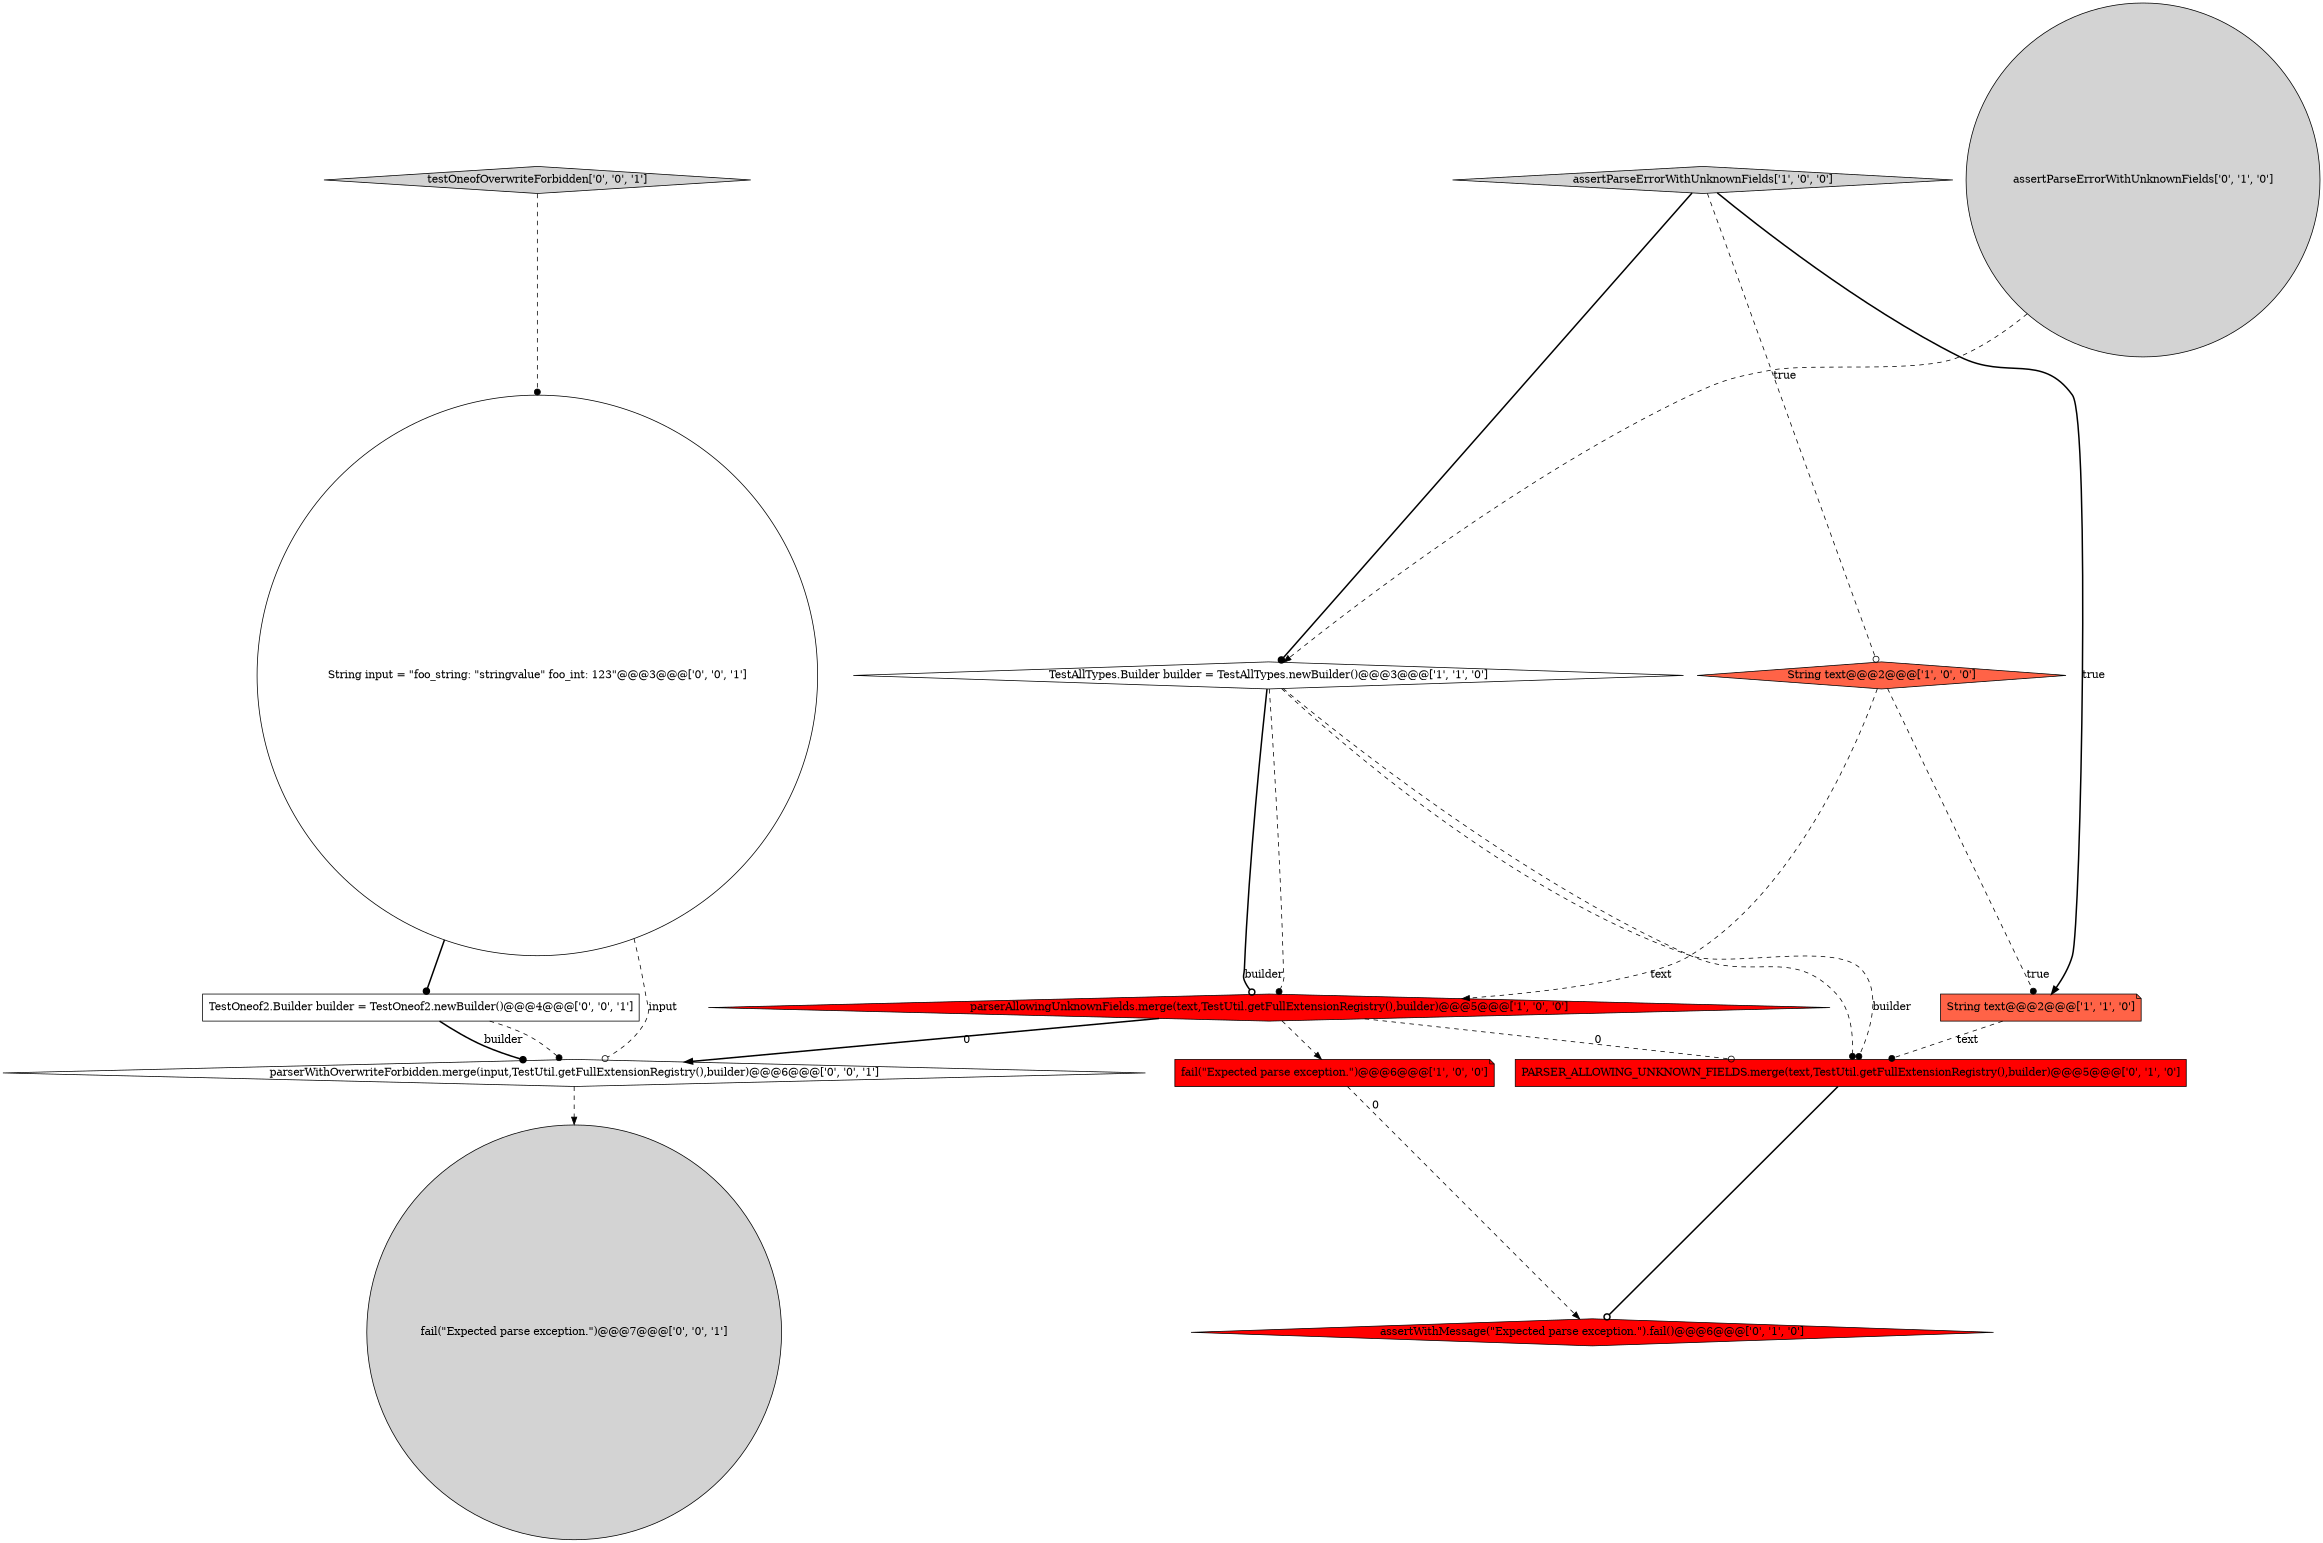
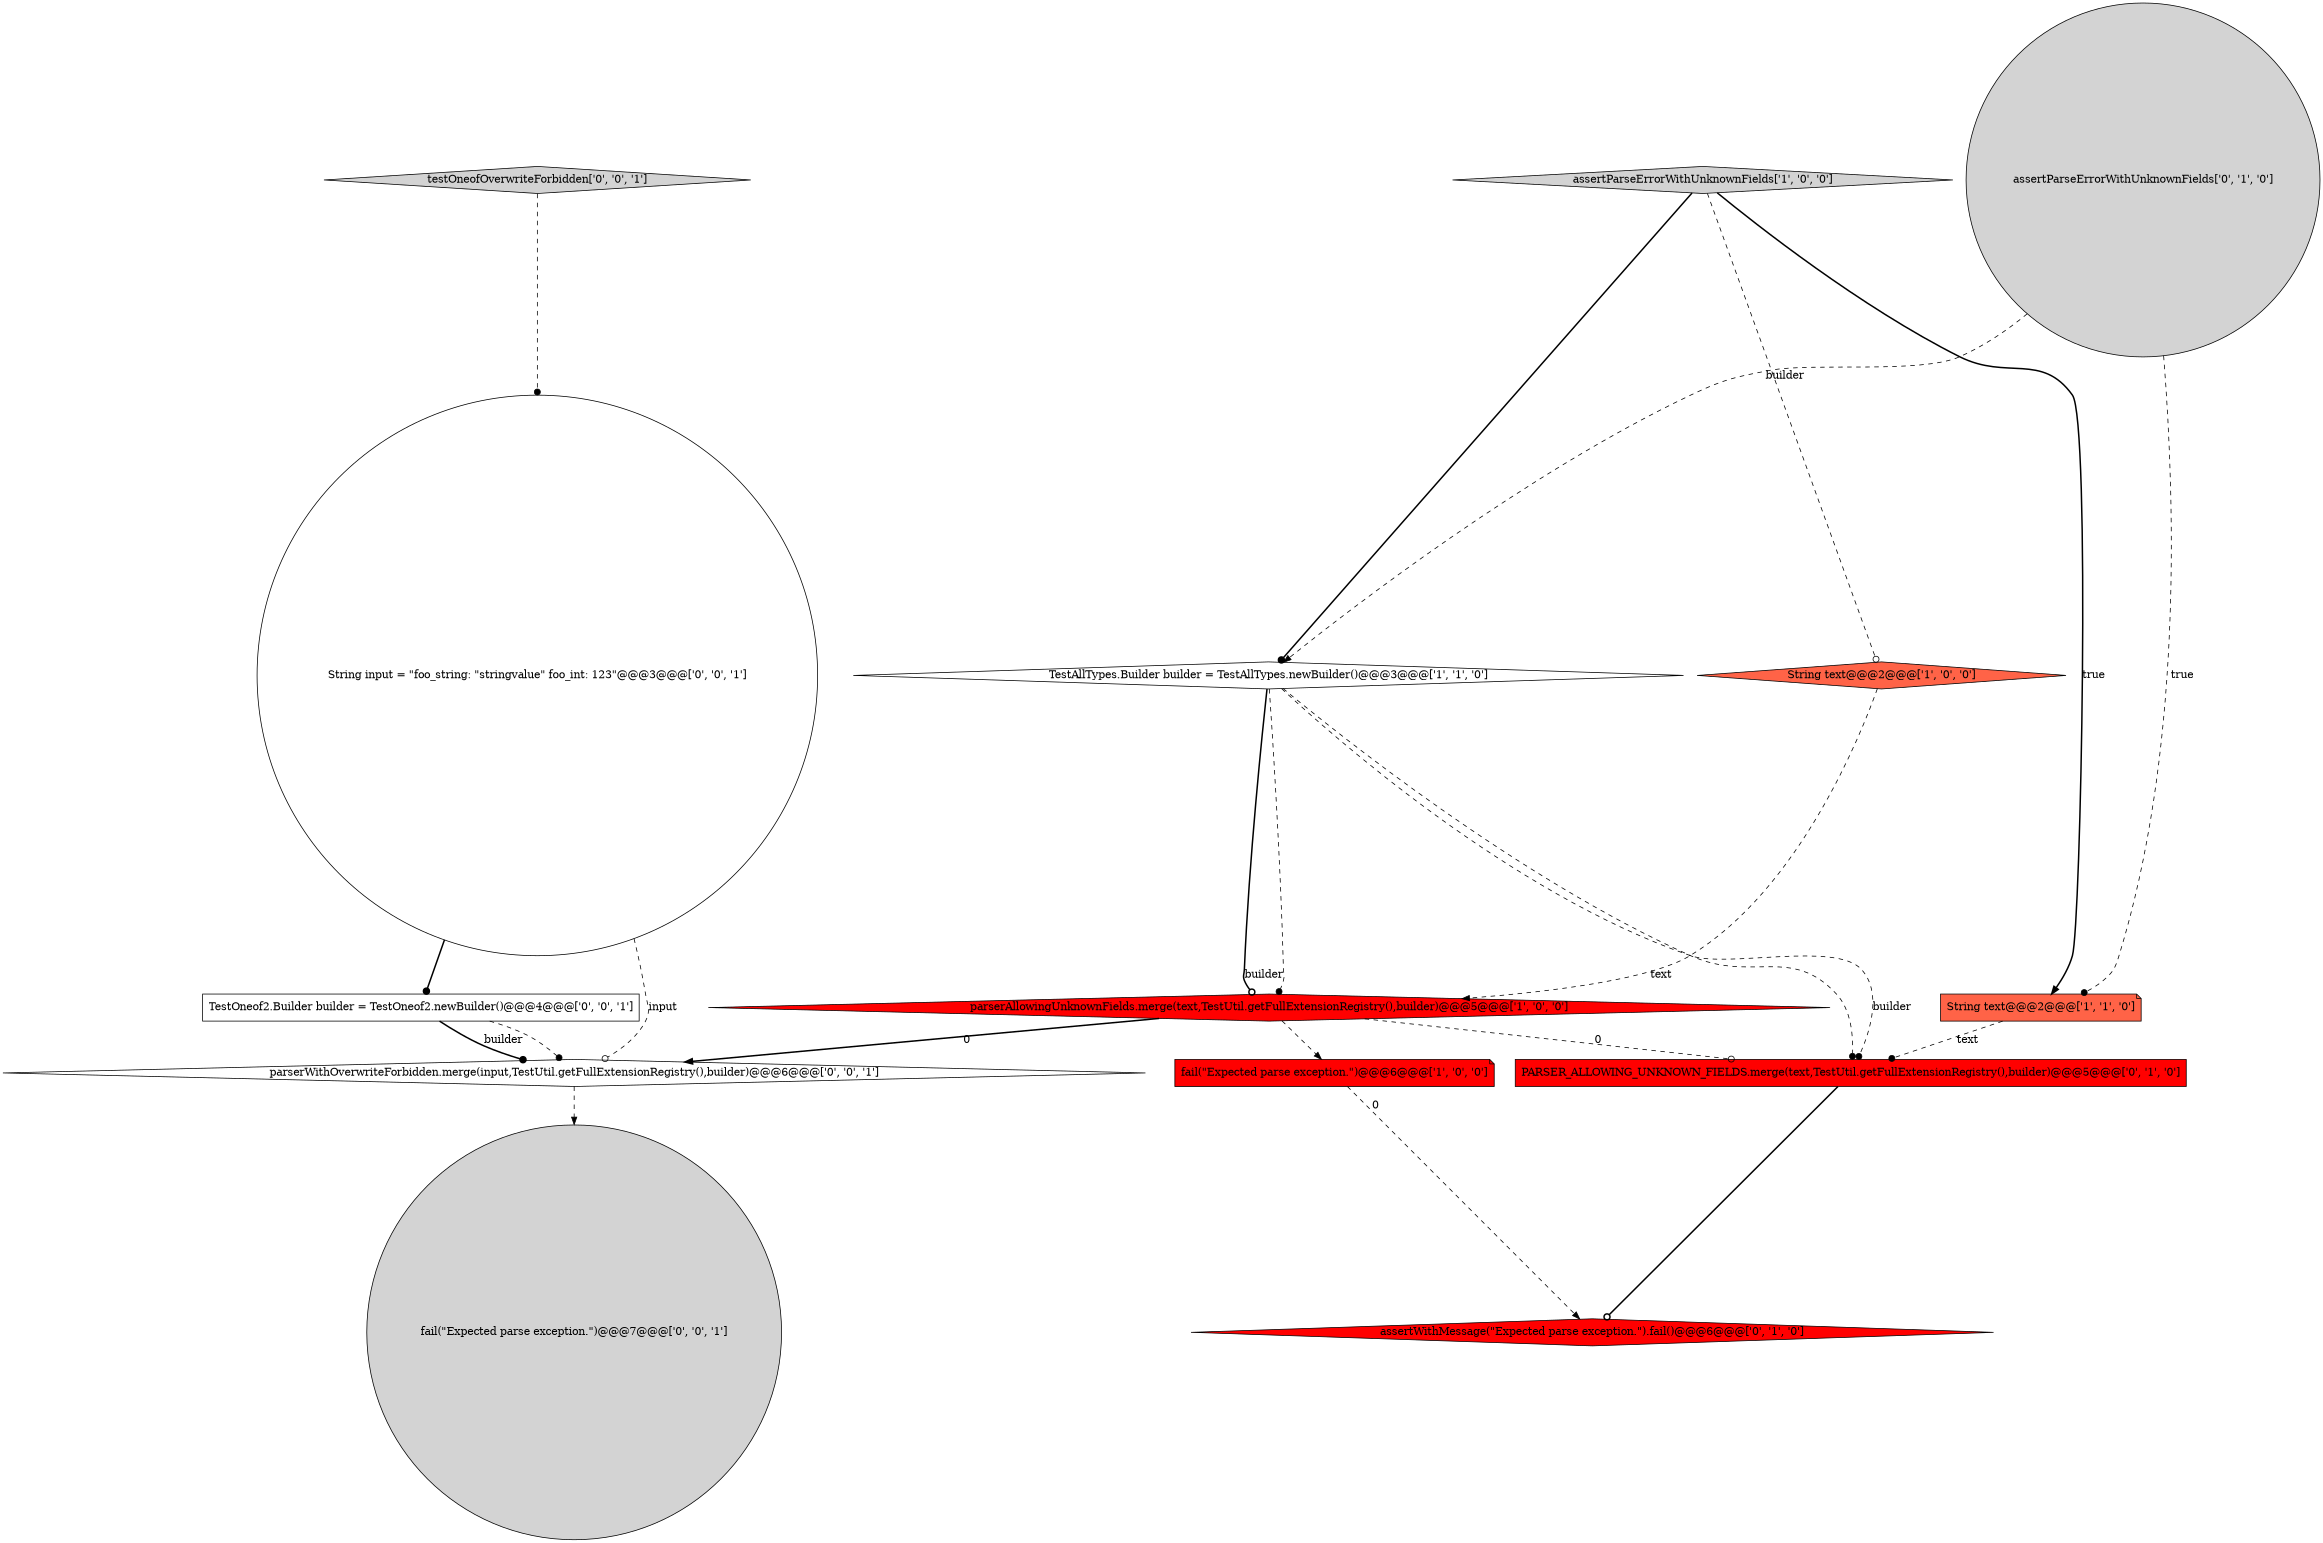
edge "assertParseErrorWithUnknownFields['1', '0', '0']" -> "String text@@@2@@@['1', '0', '0']": label "true" -> "builder"
edge "String text@@@2@@@['1', '0', '0']" -> "String text@@@2@@@['1', '1', '0']": now "assertParseErrorWithUnknownFields['0', '1', '0']" -> "String text@@@2@@@['1', '1', '0']"
